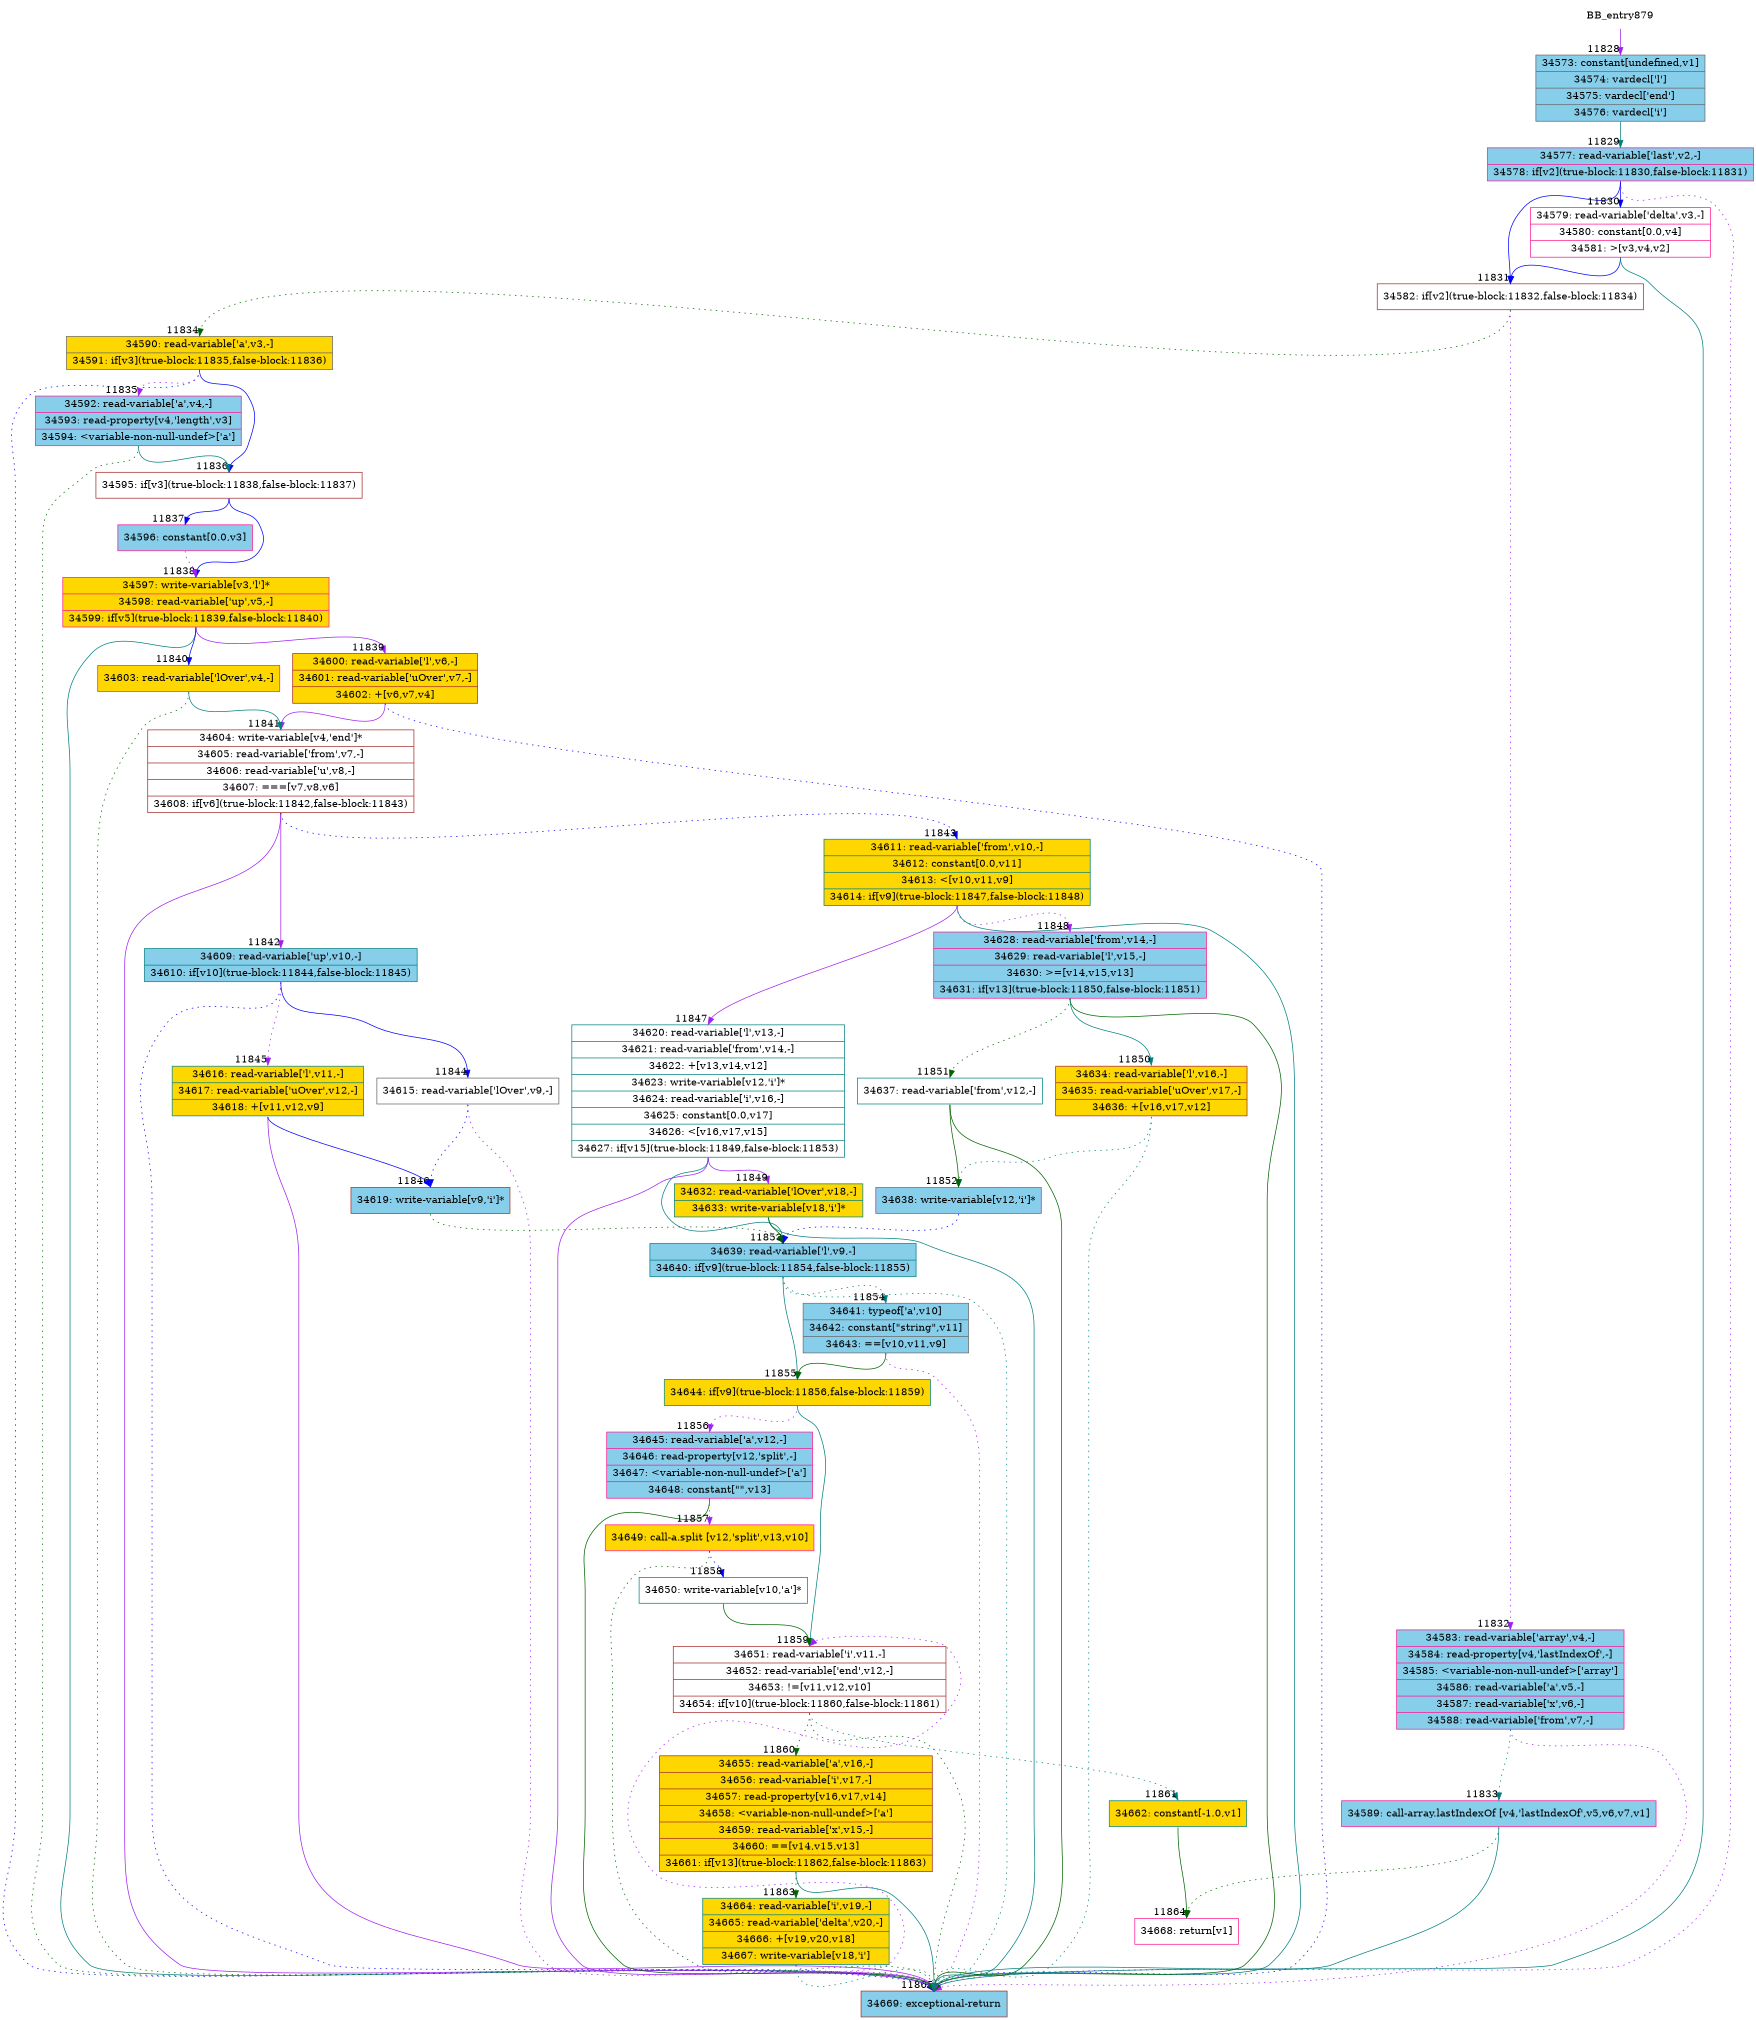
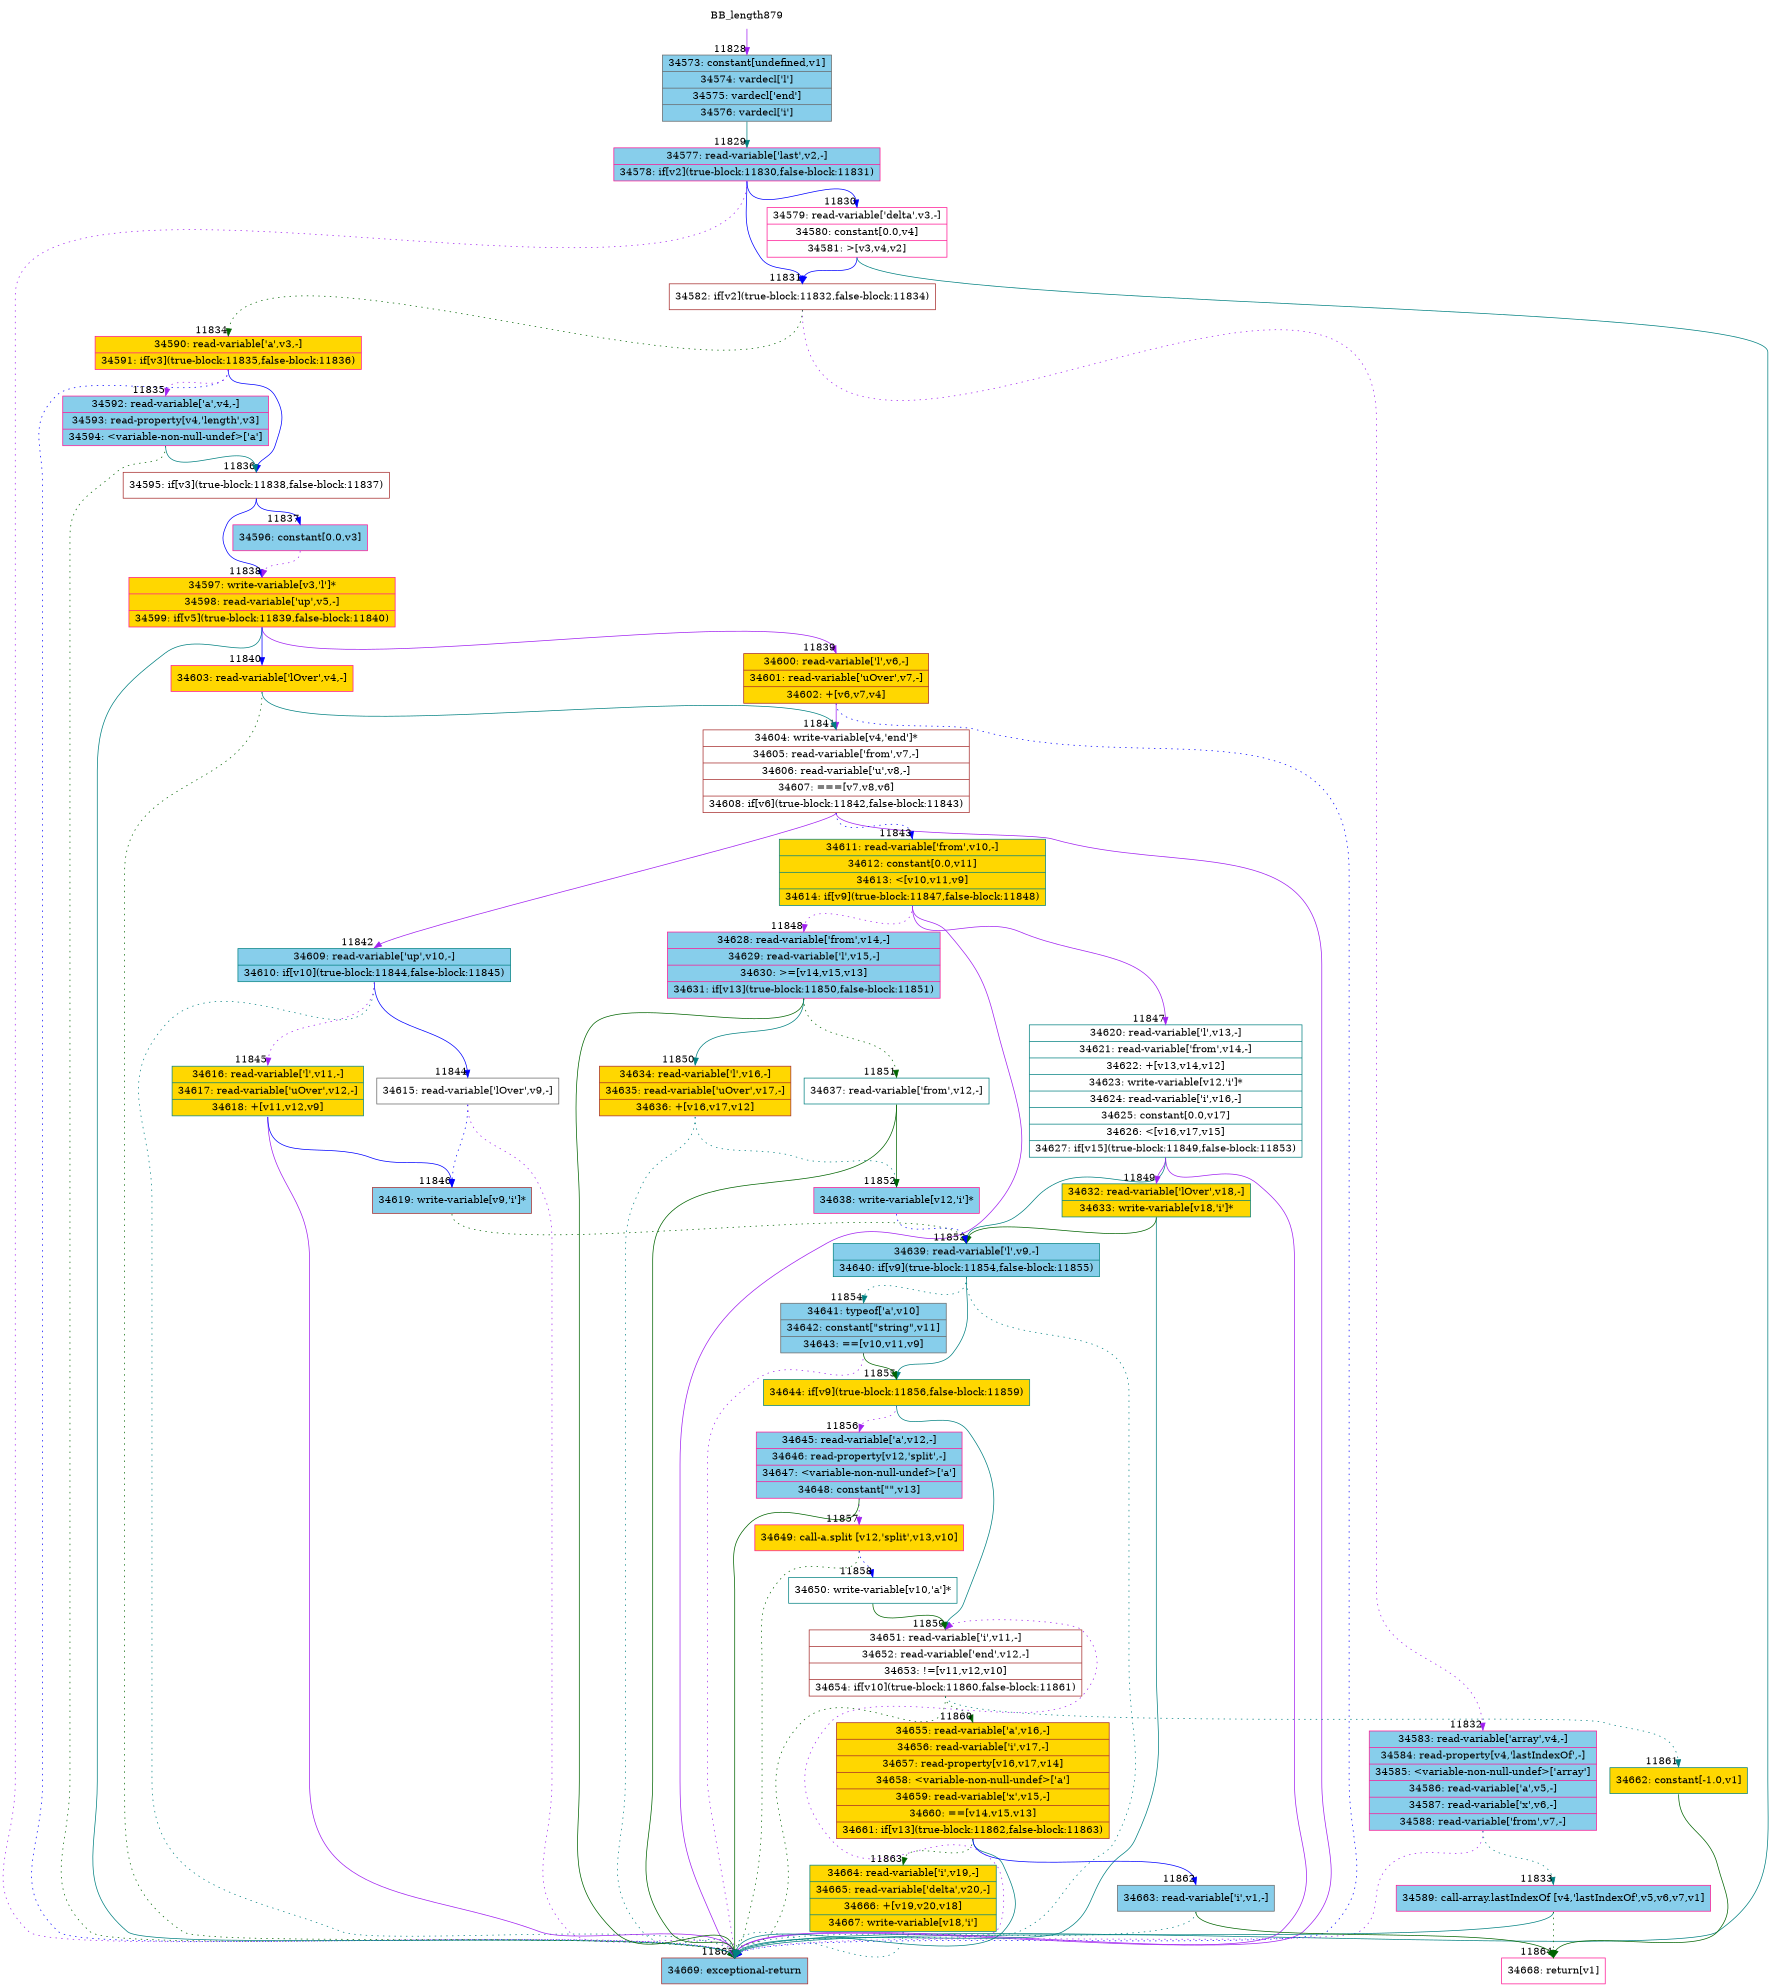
node "BB_entry879": label "BB_entry879" -> "BB_length879"
node "34590: read-variable['a',v3,-]": color gray40 -> deeppink
edge "34611: read-variable['from',v10,-]" -> "34669: exceptional-return": color teal -> purple
edge "34609: read-variable['up',v10,-]" -> "34669: exceptional-return": color blue -> teal
node "34663: read-variable['i',v1,-]": added
